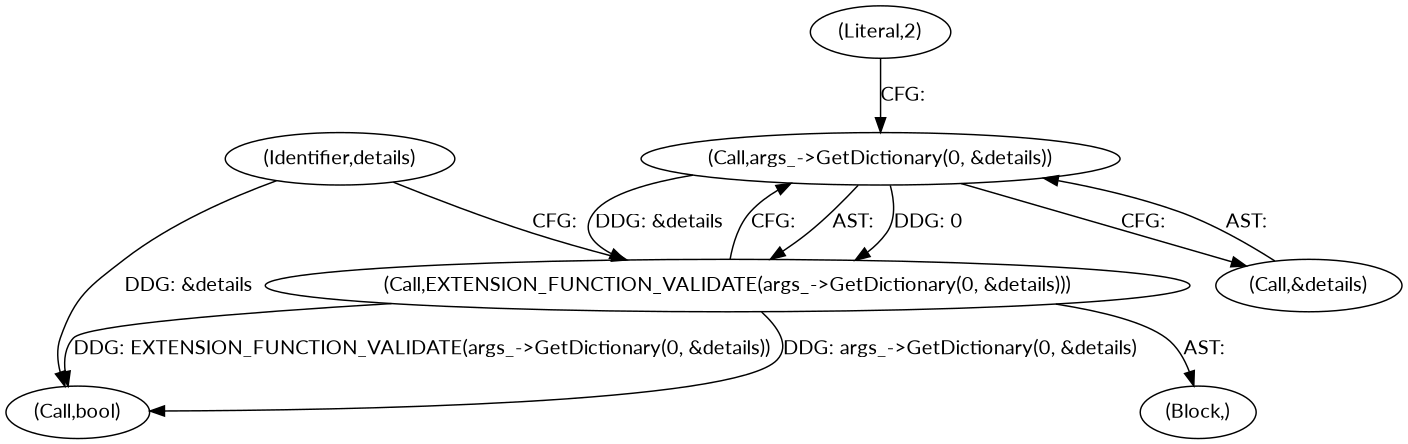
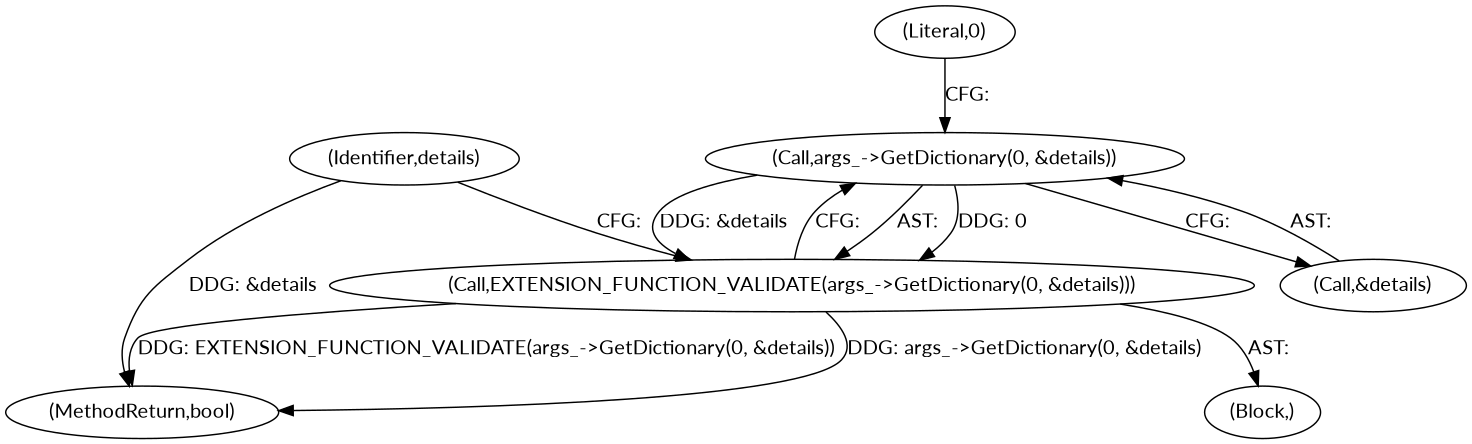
node "(Literal,2)": label "(Literal,2)" -> "(Literal,0)"
node "(Call,bool)": label "(Call,bool)" -> "(MethodReturn,bool)"
